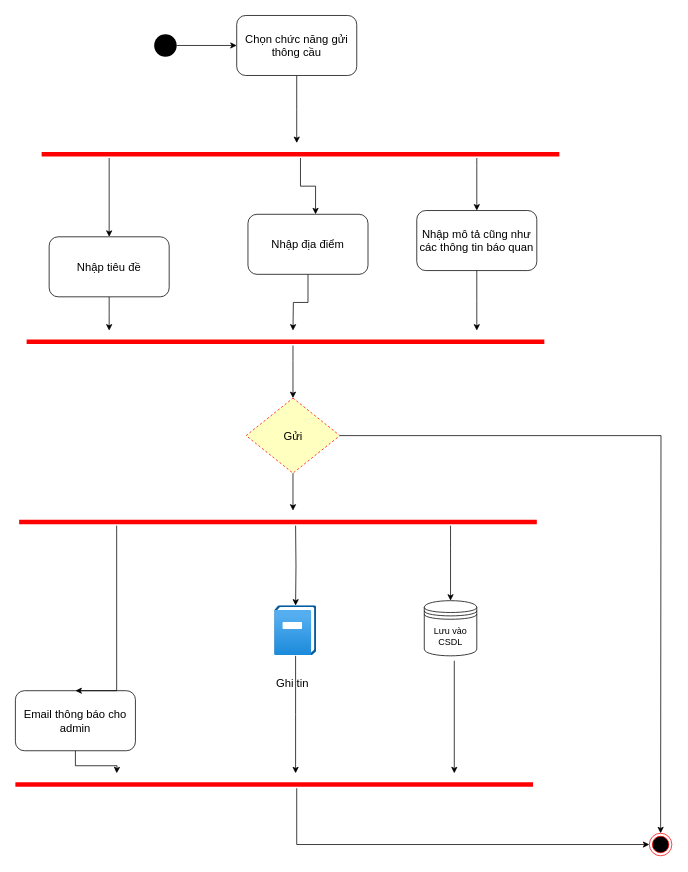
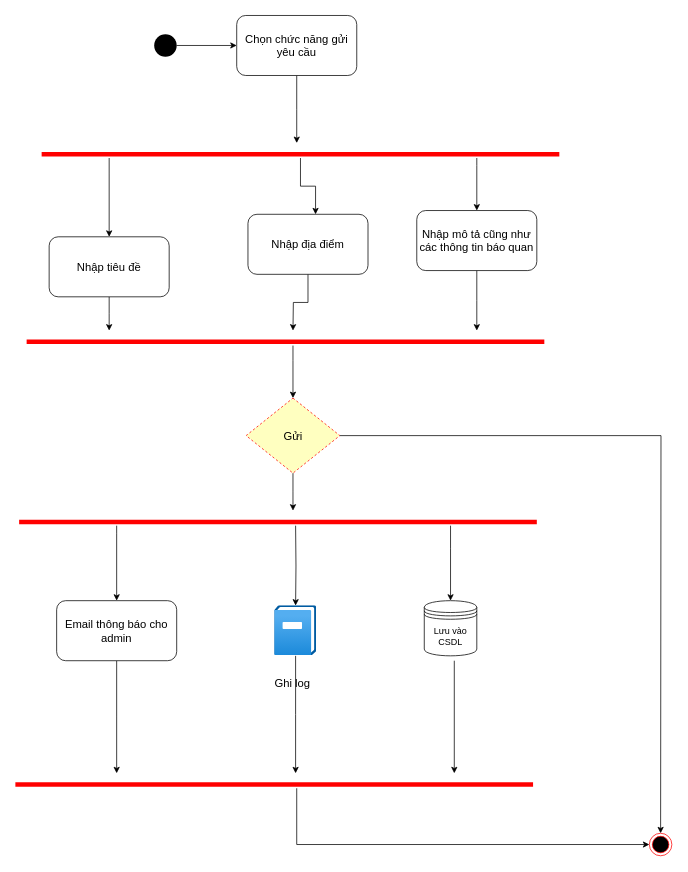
node "Chọn chức năng gửi thông cầu": label "Chọn chức năng gửi thông cầu" -> "Chọn chức năng gửi yêu cầu"
node "Ghi tin": label "Ghi tin" -> "Ghi log"
node "Email thông báo cho admin": moved (75, 720) -> (117, 630)
